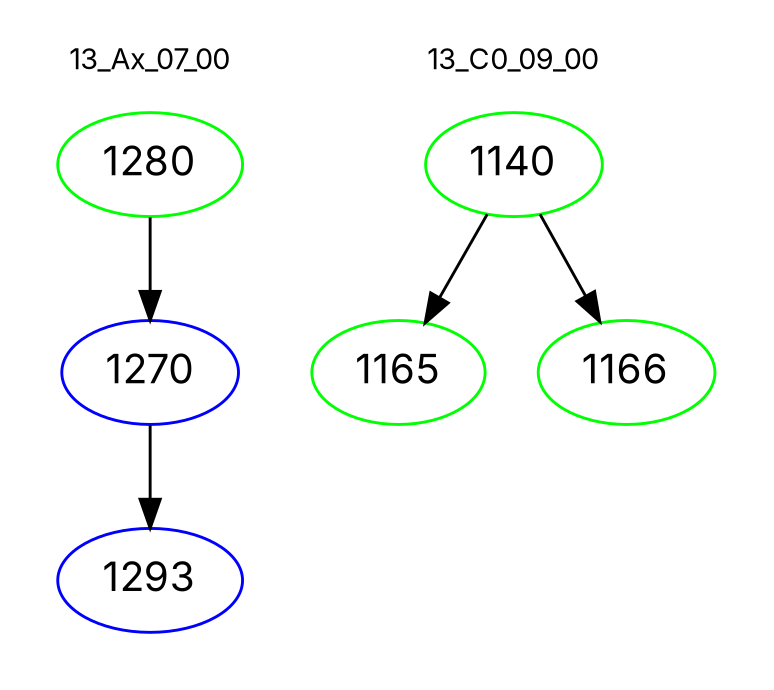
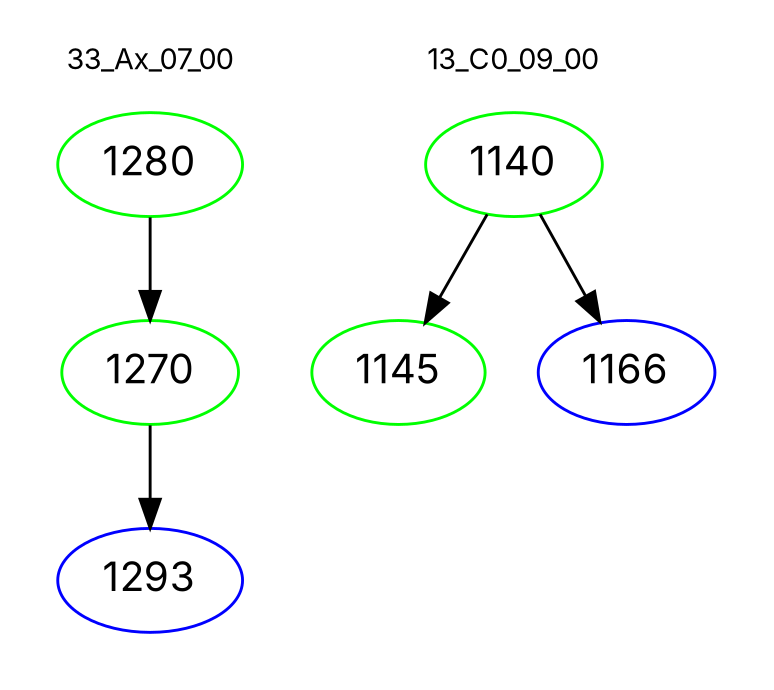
cluster "13_Ax_07_00": label "13_Ax_07_00" -> "33_Ax_07_00"
node "1270": color blue -> green
node "1165": label "1165" -> "1145"
node "1166": color green -> blue
